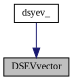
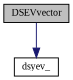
edge "dsyev_" -> "DSEVvector": reversed
